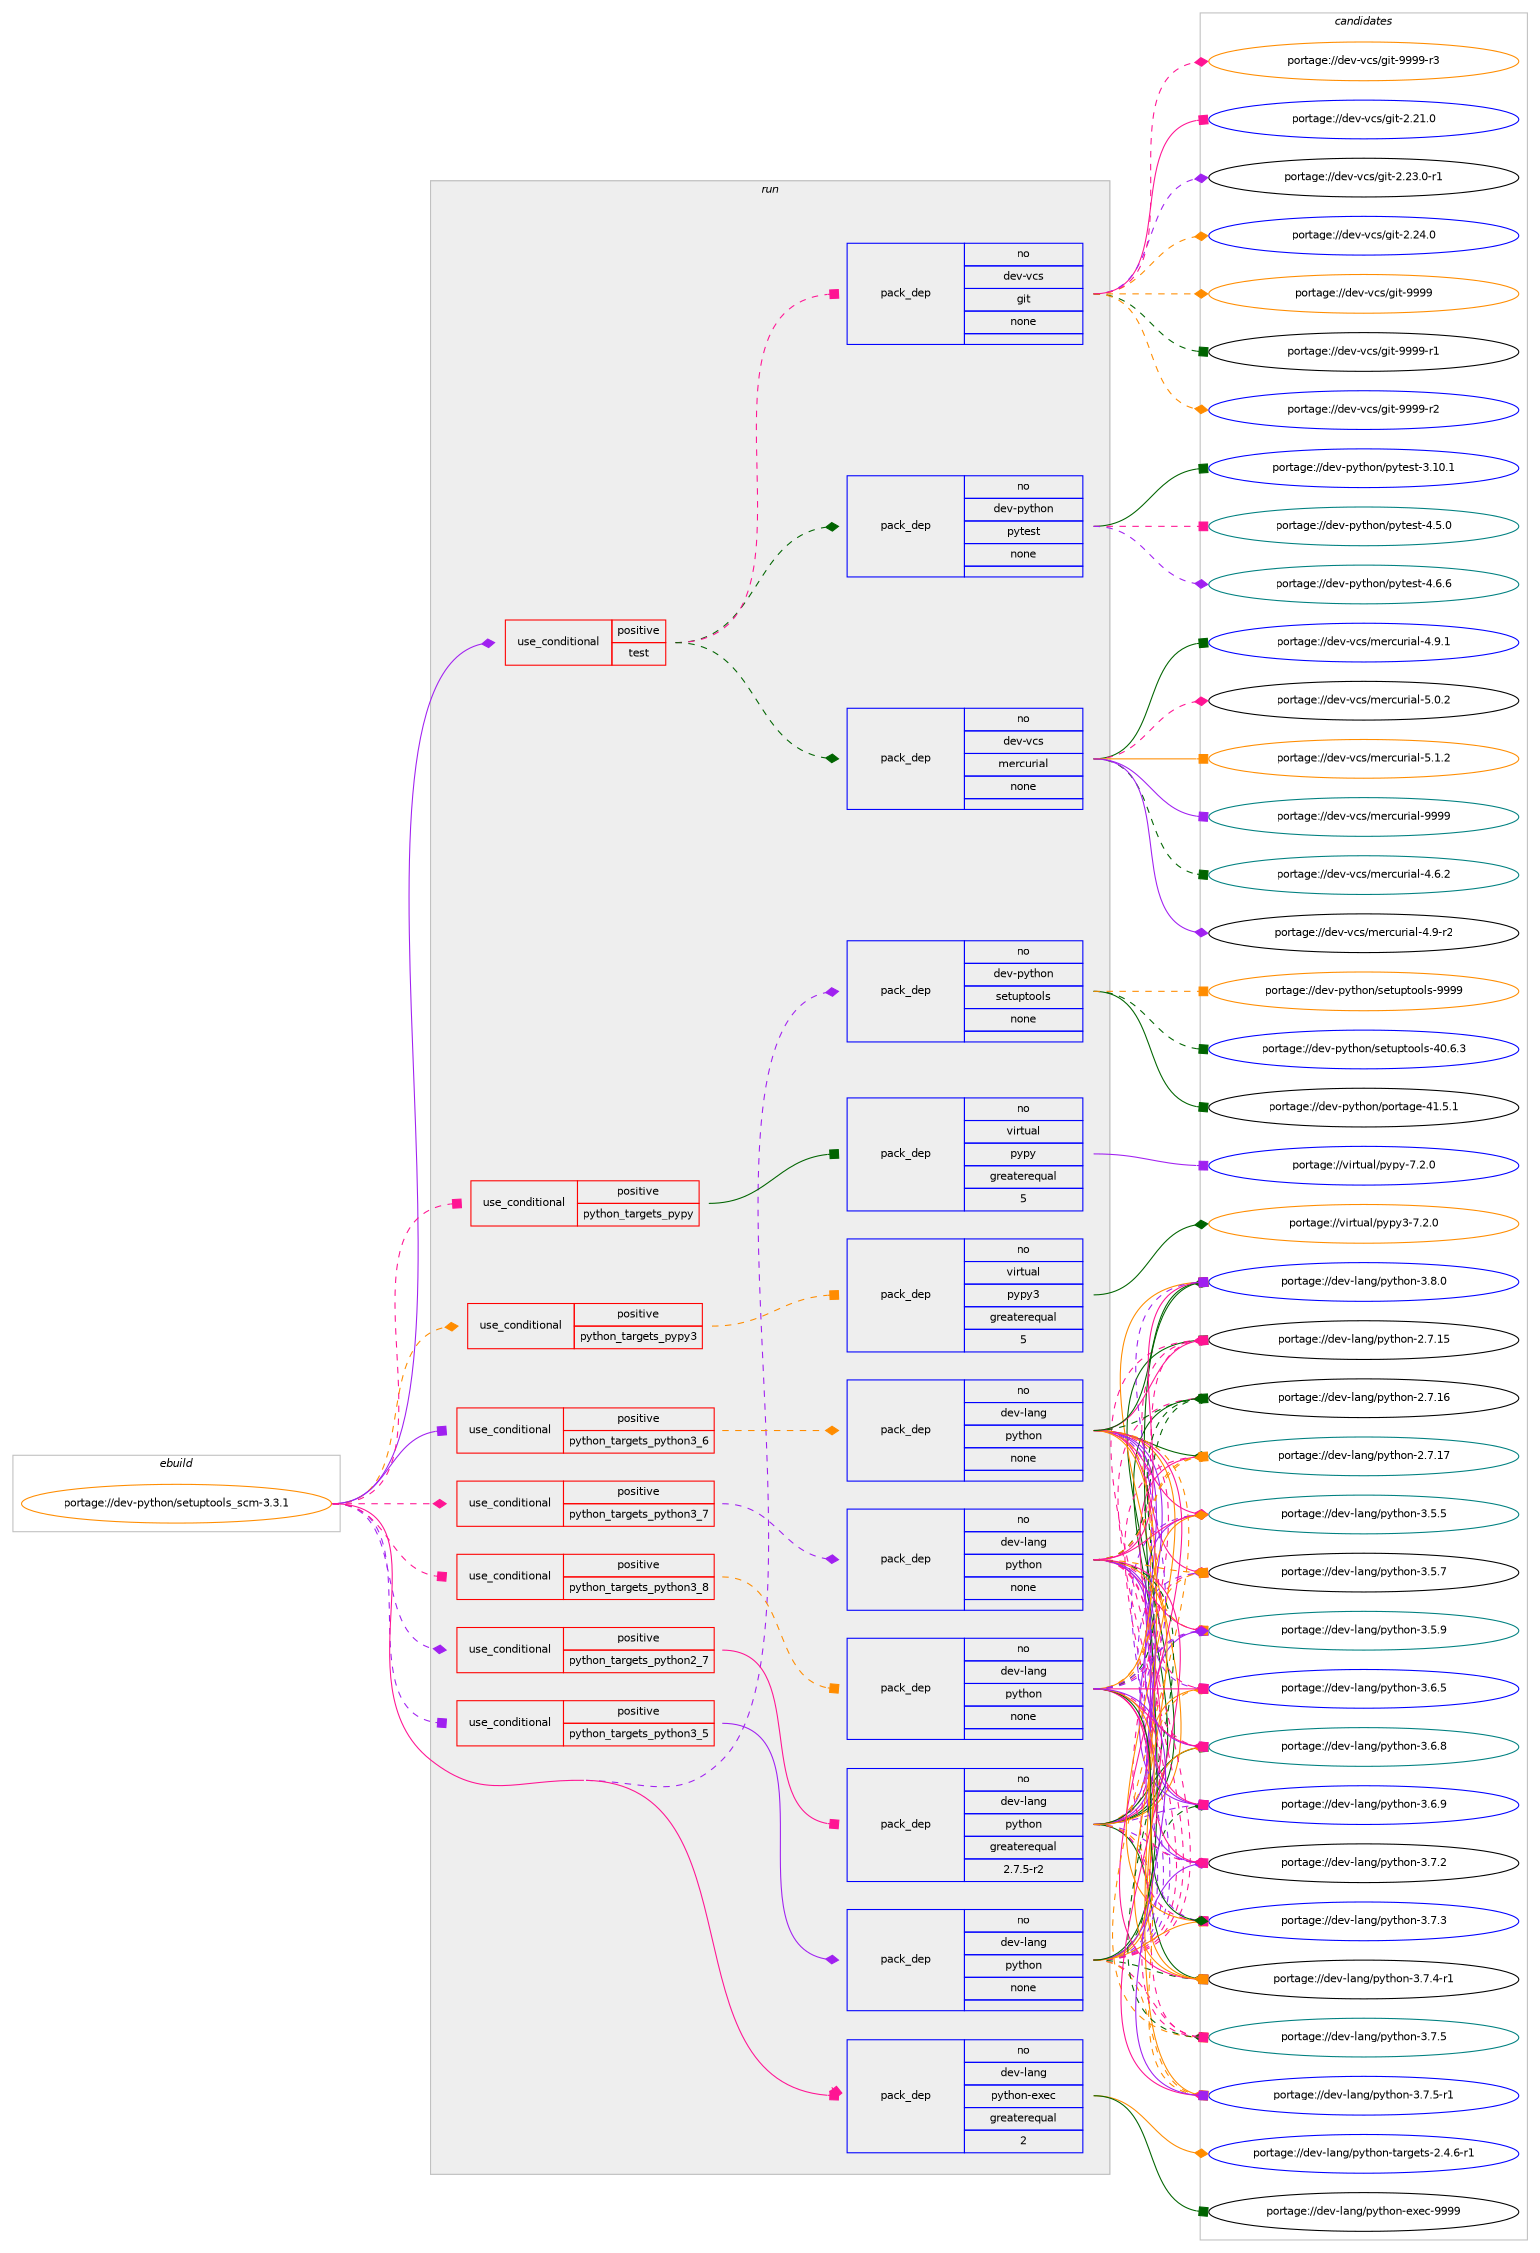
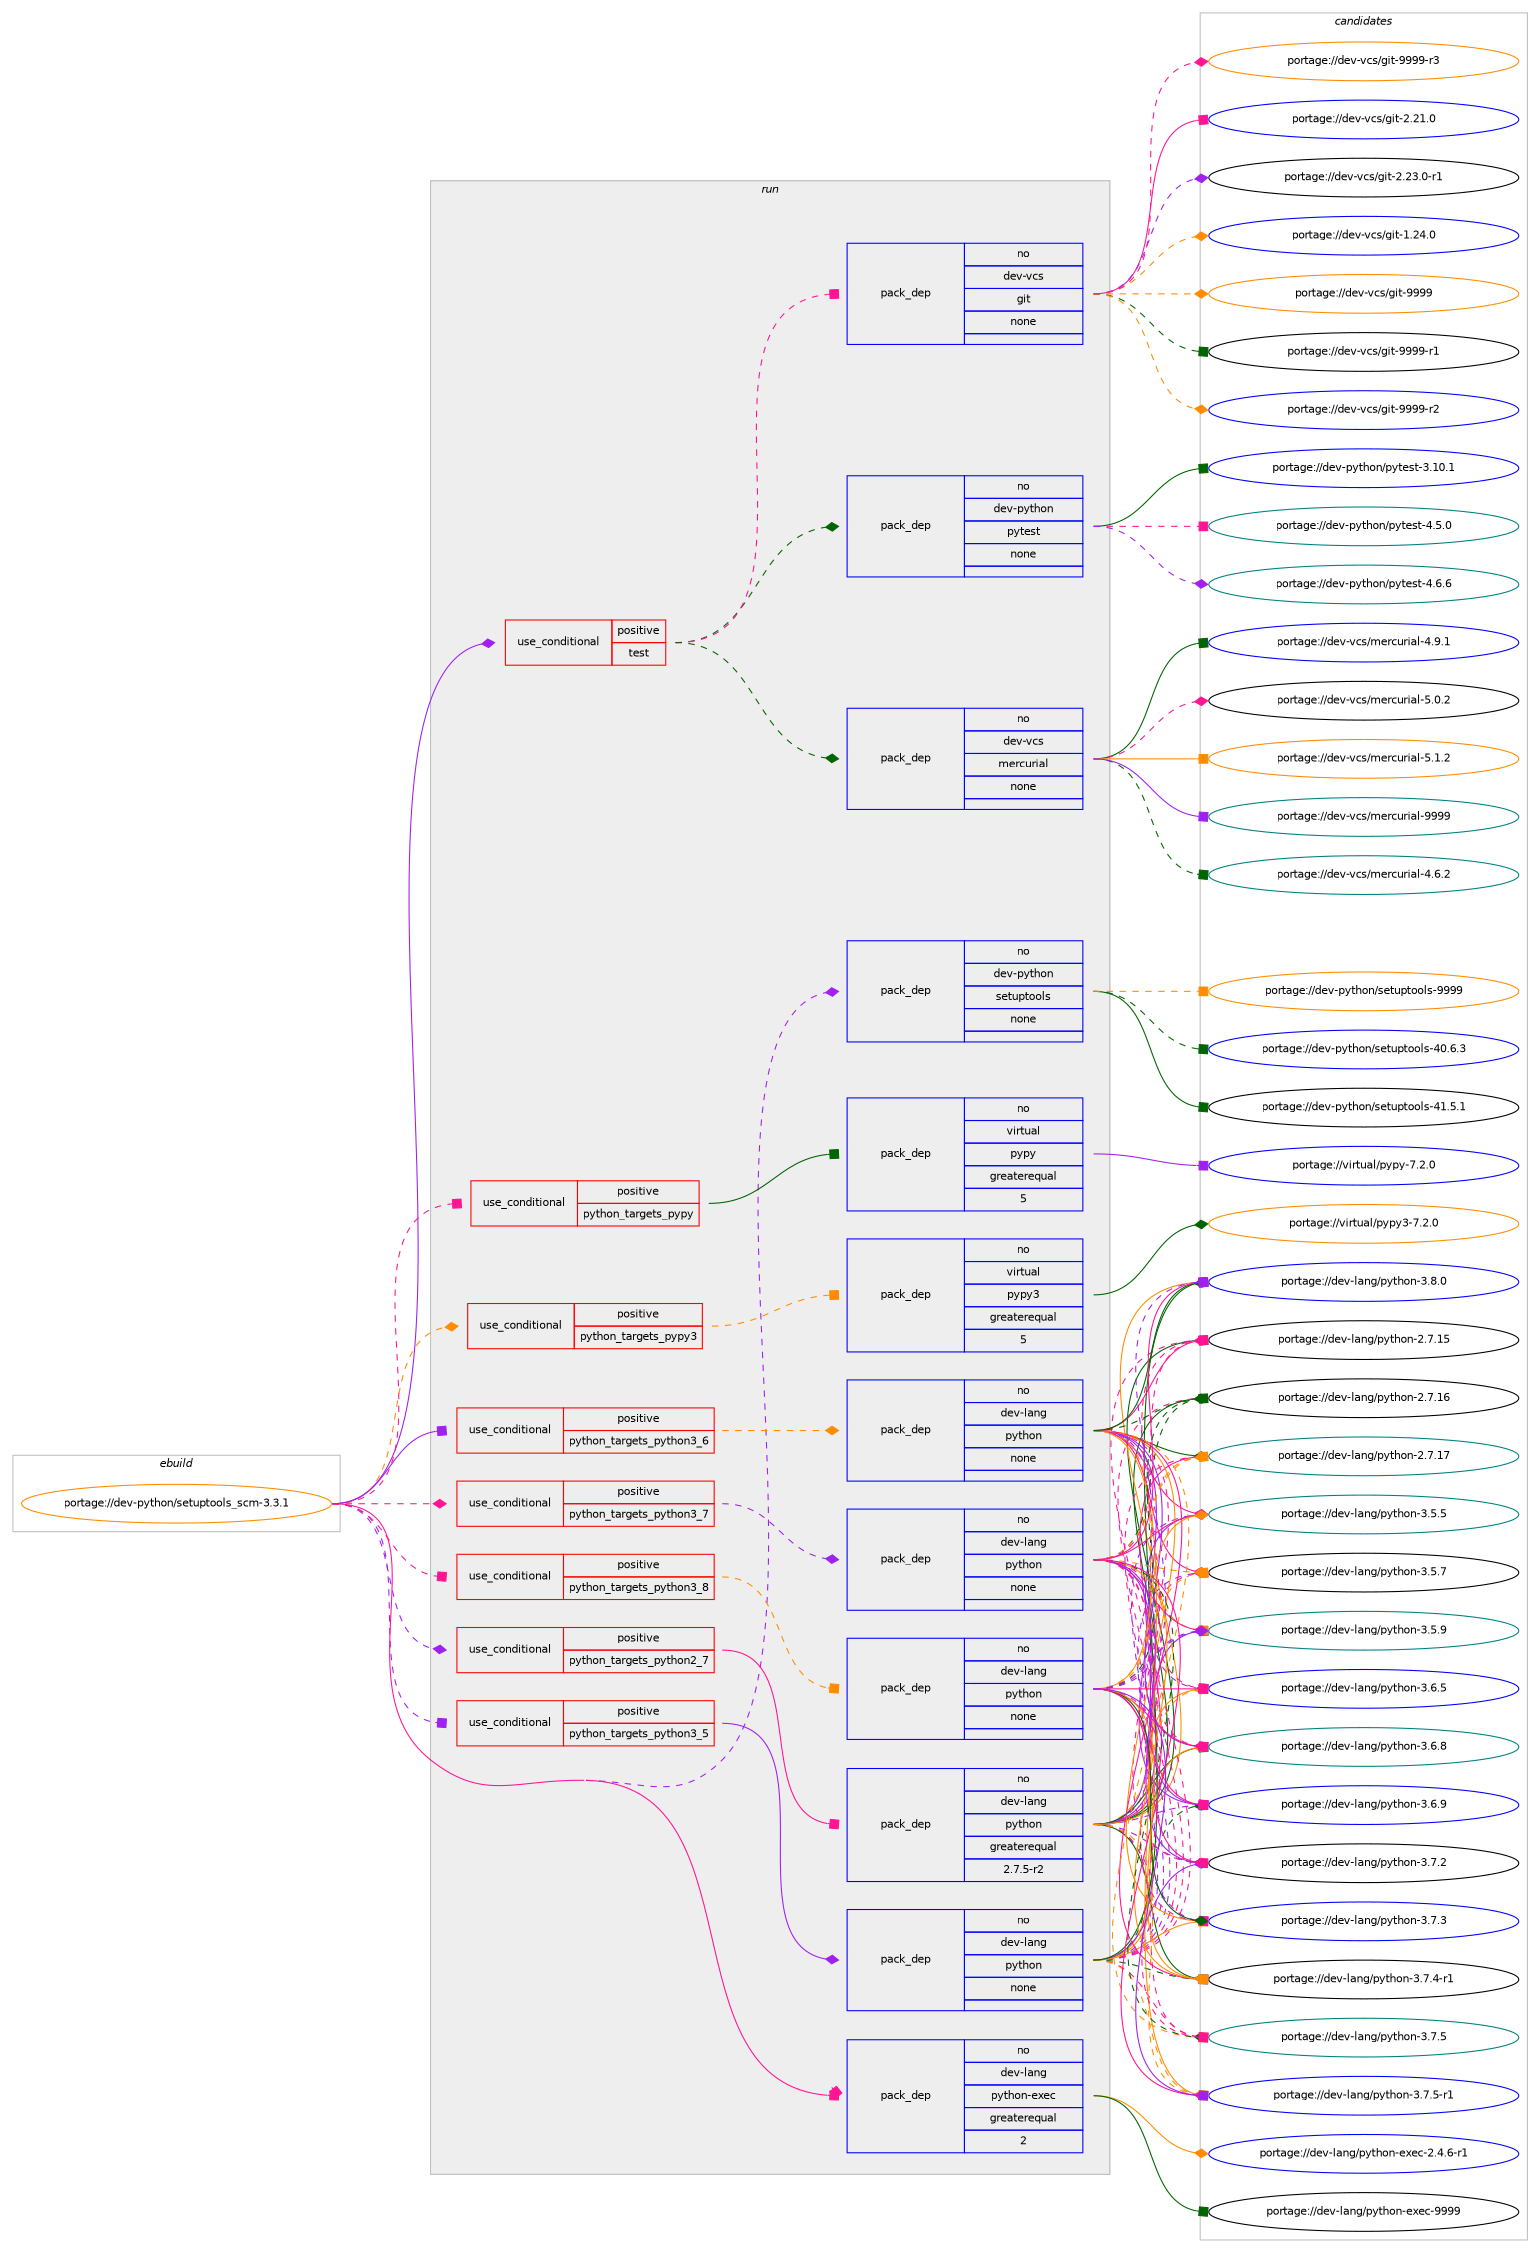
node "portage://dev-vcs/git-2.24.0": label "portage://dev-vcs/git-2.24.0" -> "portage://dev-vcs/git-1.24.0"
node "portage://dev-vcs/mercurial-4.9-r2": removed
node "portage://dev-python/portage-41.5.1": label "portage://dev-python/portage-41.5.1" -> "portage://dev-python/setuptools-41.5.1"
node "portage://dev-lang/python-targets-2.4.6-r1": label "portage://dev-lang/python-targets-2.4.6-r1" -> "portage://dev-lang/python-exec-2.4.6-r1"
